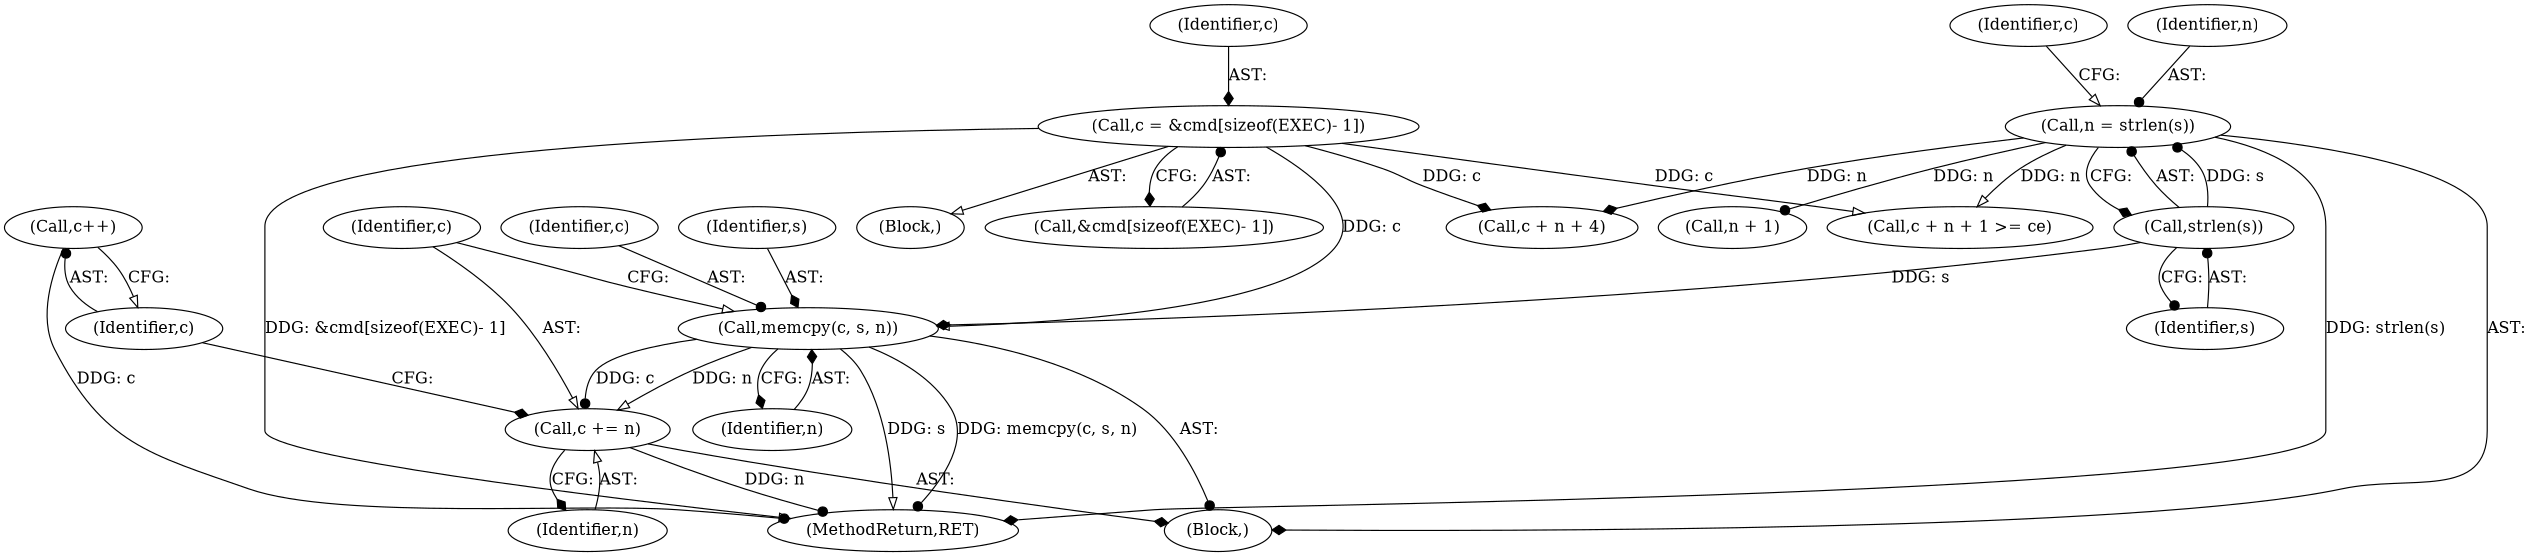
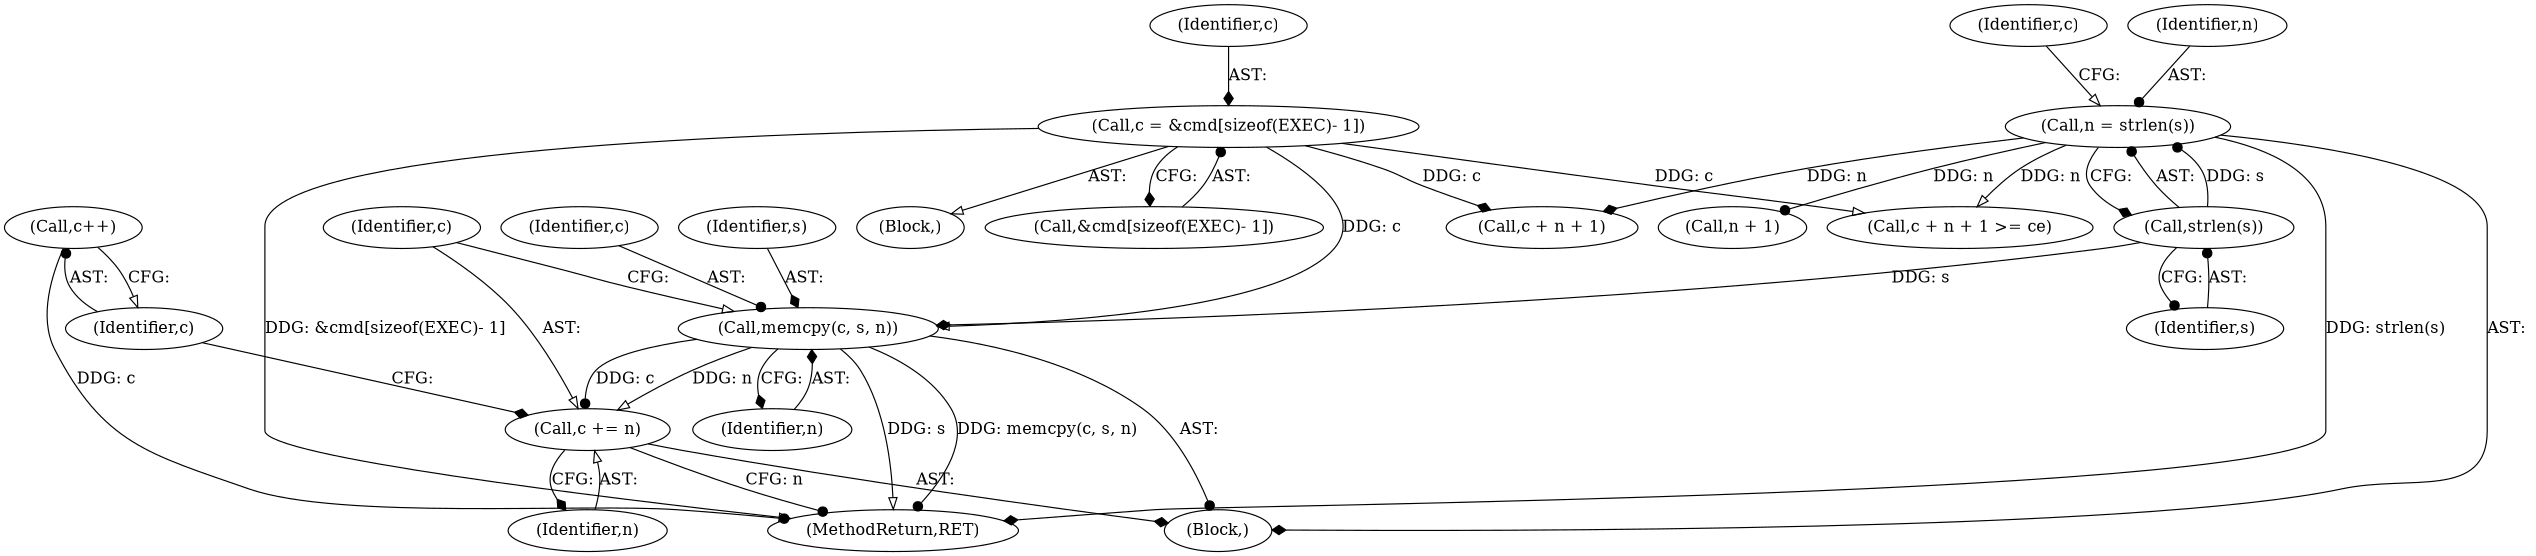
node "(Call,c + n + 4)": label "(Call,c + n + 4)" -> "(Call,c + n + 1)"
edge "(Call,c += n)" -> "(MethodReturn,RET)": label "DDG: n" -> "CFG: n"
